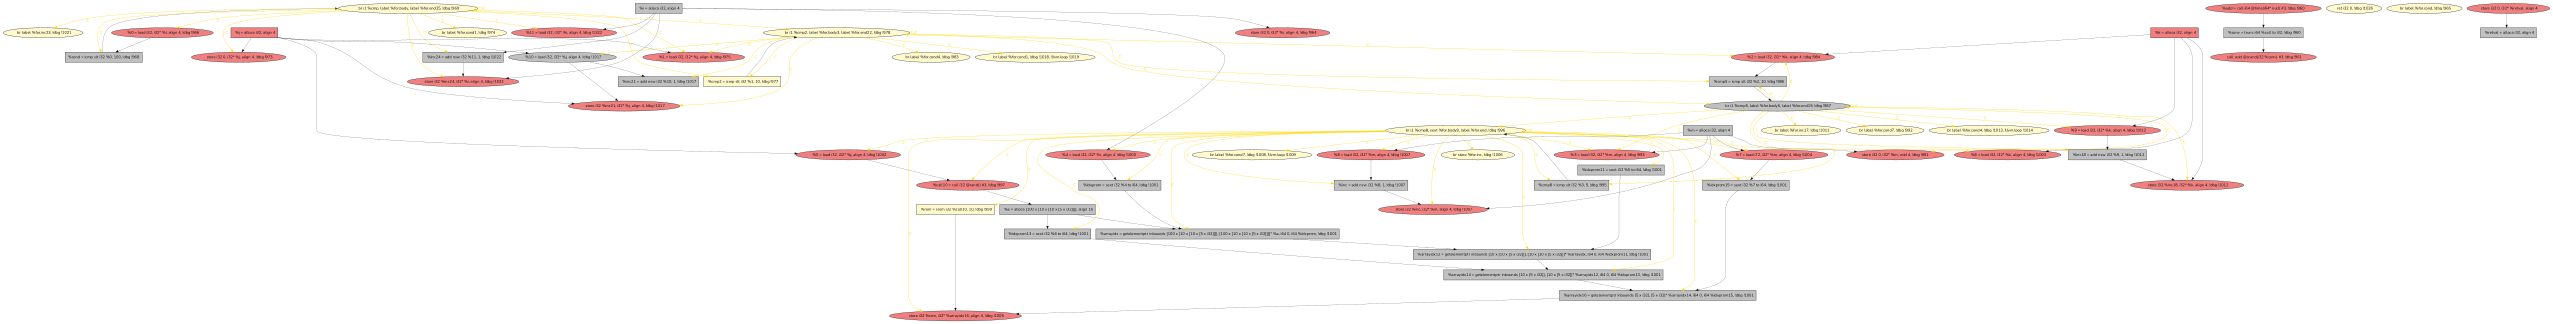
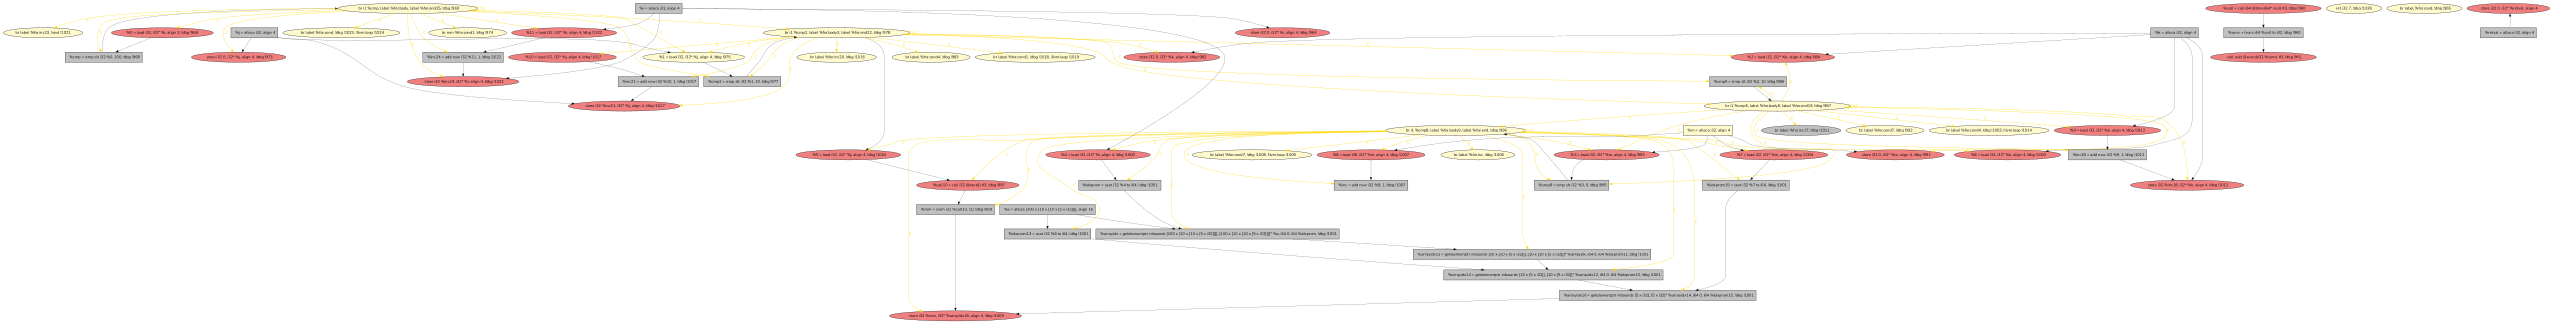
node "%add = call i64 @time(i64* null) #3, !dbg !960": label "%add = call i64 @time(i64* null) #3, !dbg !960" -> "%call = call i64 @time(i64* null) #3, !dbg !960"
node "ret i32 0, !dbg !1026": label "ret i32 0, !dbg !1026" -> "ret i32 7, !dbg !1026"
edge "store i32 0, i32* %retval, align 4" -> "%retval = alloca i32, align 4": reversed
node "br label %for.inc23, !dbg !1021": label "br label %for.inc23, !dbg !1021" -> "br label %for.inc23, !sext !1021"
node "%0 = load i32, i32* %i, align 4, !dbg !966": label "%0 = load i32, i32* %i, align 4, !dbg !966" -> "%0 = load i32, i32* %i, align 2, !dbg !966"
node "%j = alloca i32, align 4": fillcolor lightcoral -> grey
node "br label %for.cond, !dbg !1023, !llvm.loop !1024": added
node "br label %for.cond1, !dbg !974": label "br label %for.cond1, !dbg !974" -> "br rem %for.cond1, !dbg !974"
node "%k = alloca i32, align 4": fillcolor lightcoral -> grey
edge "%j = alloca i32, align 4" -> "%10 = load i32, i32* %j, align 4, !dbg !1017": removed
edge "%i = alloca i32, align 4" -> "%inc24 = add nsw i32 %11, 1, !dbg !1022": now "%11 = load i32, i32* %i, align 4, !dbg !1322" -> "%inc24 = add nsw i32 %11, 1, !dbg !1022"
node "%cond = icmp slt i32 %0, 100, !dbg !968": label "%cond = icmp slt i32 %0, 100, !dbg !968" -> "%cmp = icmp slt i32 %0, 100, !dbg !968"
node "%10 = load i32, i32* %j, align 4, !dbg !1017": fillcolor grey -> lightcoral
node "%1 = load i32, i32* %j, align 4, !dbg !975": fillcolor lightcoral -> lemonchiffon
node "br label %for.inc20, !dbg !1016": added
node "store i32 0, i32* %k, align 4, !dbg !982": added
edge "%1 = load i32, i32* %j, align 4, !dbg !975" -> "%cmp2 = icmp slt i32 %1, 10, !dbg !977": added
edge "%2 = load i32, i32* %k, align 4, !dbg !984" -> "%cmp5 = icmp slt i32 %2, 10, !dbg !986": removed
edge "%10 = load i32, i32* %j, align 4, !dbg !1017" -> "store i32 %inc21, i32* %j, align 4, !dbg !1017": now "%inc21 = add nsw i32 %10, 1, !dbg !1017" -> "store i32 %inc21, i32* %j, align 4, !dbg !1017"
node "%cmp2 = icmp slt i32 %1, 10, !dbg !977": fillcolor lemonchiffon -> grey
node "br i1 %cmp5, label %for.body6, label %for.end19, !dbg !987": fillcolor grey -> lemonchiffon
node "br i1 %cmp8, sext %for.body9, label %for.end, !dbg !996": label "br i1 %cmp8, sext %for.body9, label %for.end, !dbg !996" -> "br i1 %cmp8, label %for.body9, label %for.end, !dbg !996"
node "%m = alloca i32, align 4": fillcolor grey -> lemonchiffon
node "br label %for.inc17, !dbg !1011": fillcolor lemonchiffon -> grey
node "br label %for.cond4, !dbg !1013, !llvm.loop !1014": label "br label %for.cond4, !dbg !1013, !llvm.loop !1014" -> "br label %for.cond4, !dbg !1003, !llvm.loop !1014"
node "%9 = load i32, i32* %k, align 4, !dbg !1012": label "%9 = load i32, i32* %k, align 4, !dbg !1012" -> "%9 = load i32, i32* %k, align 4, !dbg !1812"
edge "%j = alloca i32, align 4" -> "%5 = load i32, i32* %j, align 4, !dbg !1002": now "br i1 %cmp2, label %for.body3, label %for.end22, !dbg !978" -> "%5 = load i32, i32* %j, align 4, !dbg !1002"
node "%4 = load i32, i32* %i, align 4, !dbg !1000": label "%4 = load i32, i32* %i, align 4, !dbg !1000" -> "%4 = load i32, i32* %i, align 4, !dbg !1600"
node "%8 = load i32, i32* %m, align 4, !dbg !1007": label "%8 = load i32, i32* %m, align 4, !dbg !1007" -> "%8 = load i36, i32* %m, align 4, !dbg !1007"
node "br store %for.inc, !dbg !1006": label "br store %for.inc, !dbg !1006" -> "br label %for.inc, !dbg !1006"
node "%7 = load i72, i32* %m, align 4, !dbg !1004": label "%7 = load i72, i32* %m, align 4, !dbg !1004" -> "%7 = load i32, i32* %m, align 4, !dbg !1004"
node "store i32 0, i32* %m, void 4, !dbg !991": label "store i32 0, i32* %m, void 4, !dbg !991" -> "store i32 0, i32* %m, align 4, !dbg !991"
edge "%3 = load i32, i32* %m, align 4, !dbg !993" -> "%cmp8 = icmp slt i32 %3, 5, !dbg !995": added
node "%idxprom11 = sext i32 %5 to i64, !dbg !1001": removed
node "%idxprom = sext i32 %4 to i64, !dbg !1001": label "%idxprom = sext i32 %4 to i64, !dbg !1001" -> "%idxprom = sext i32 %4 to i64, !dbg !1051"
edge "%call10 = call i32 @rand() #3, !dbg !997" -> "%a = alloca [100 x [10 x [10 x [5 x i32]]]], align 16": now "%call10 = call i32 @rand() #3, !dbg !997" -> "%rem = srem i32 %call10, 10, !dbg !999"
node "%rem = srem i32 %call10, 10, !dbg !999": fillcolor lemonchiffon -> grey
node "store i32 %inc, i32* %m, align 4, !dbg !1007": removed
